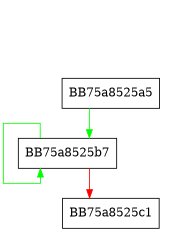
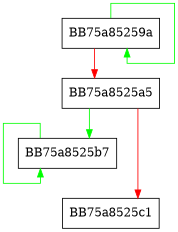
node "BB75a85259a": added
edge "BB75a8525b7" -> "BB75a8525c1": now "BB75a8525a5" -> "BB75a8525c1"
